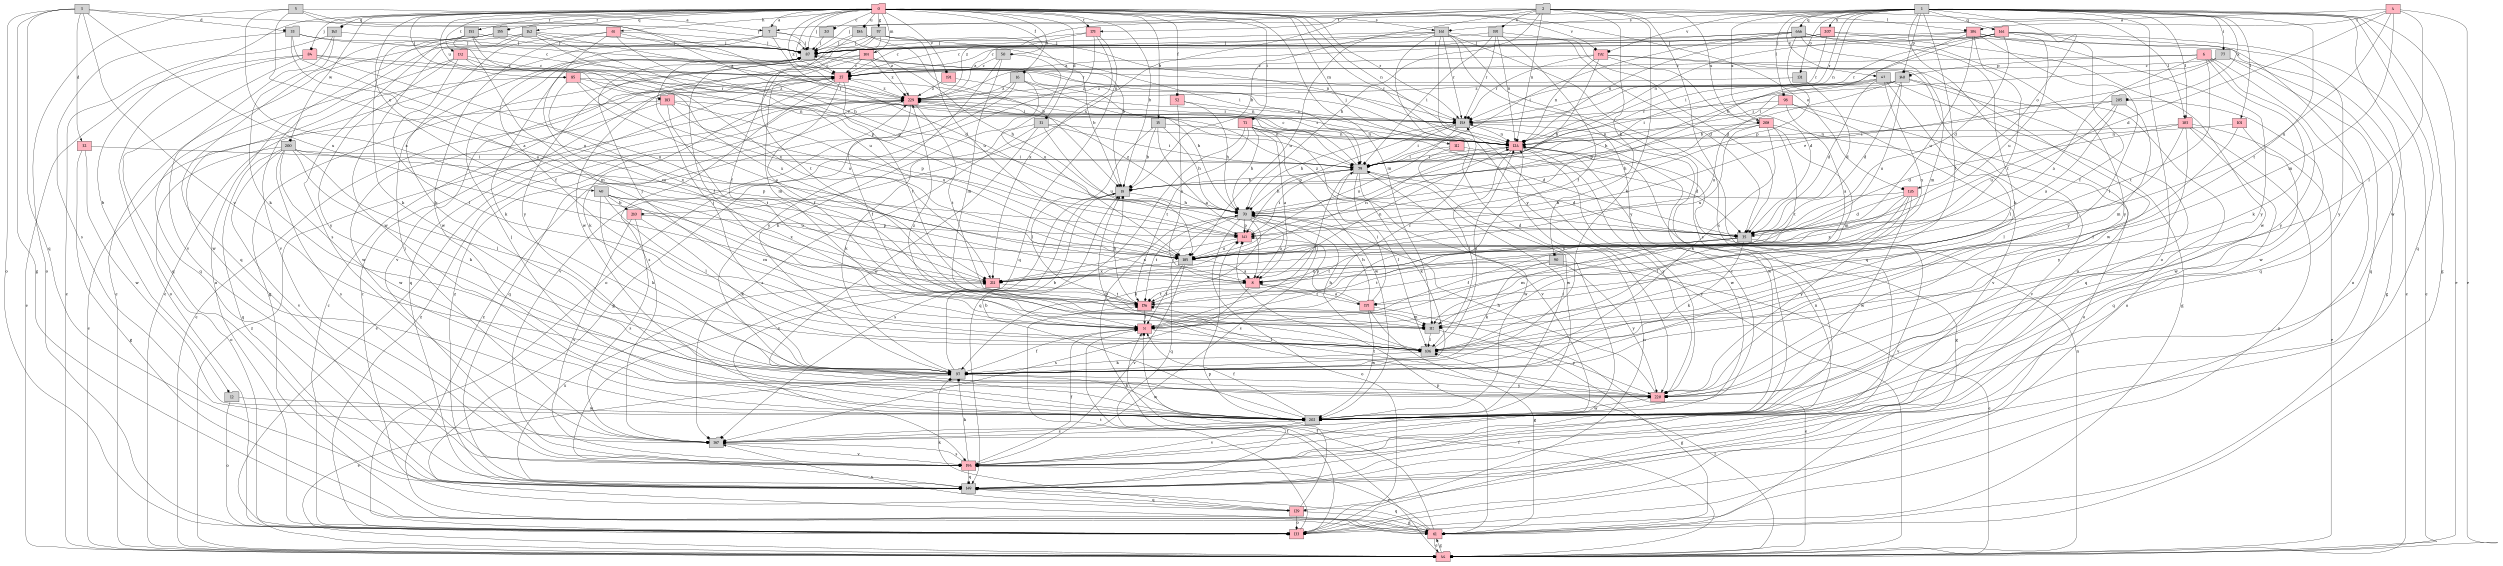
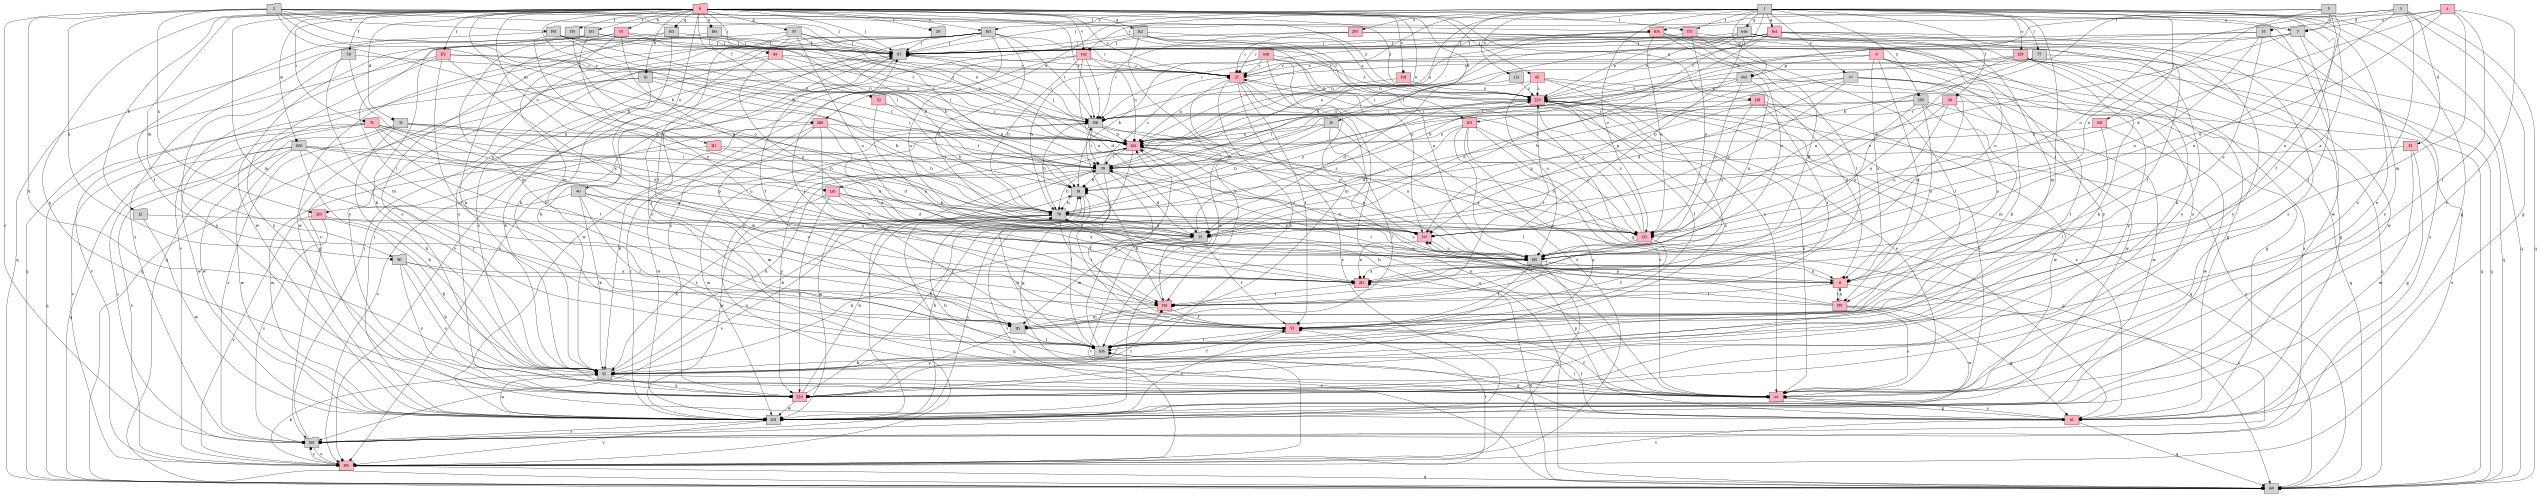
edge "0" -> "108": now "0" -> "90"
edge "140" -> "79": now "229" -> "79"
node "176": shape box -> folder
edge "149" -> "129": reversed
